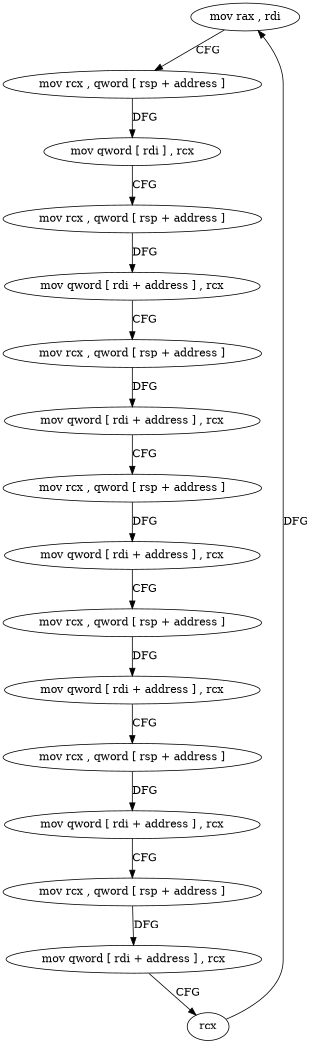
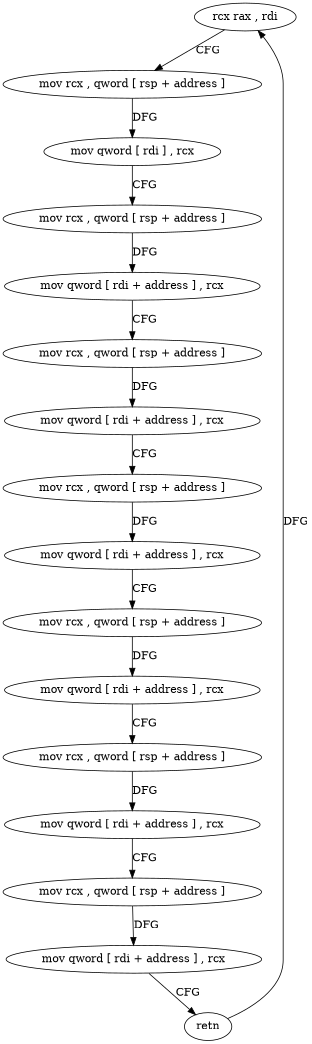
node "mov rax , rdi": label "mov rax , rdi" -> "rcx rax , rdi"
node "rcx": label "rcx" -> "retn"
